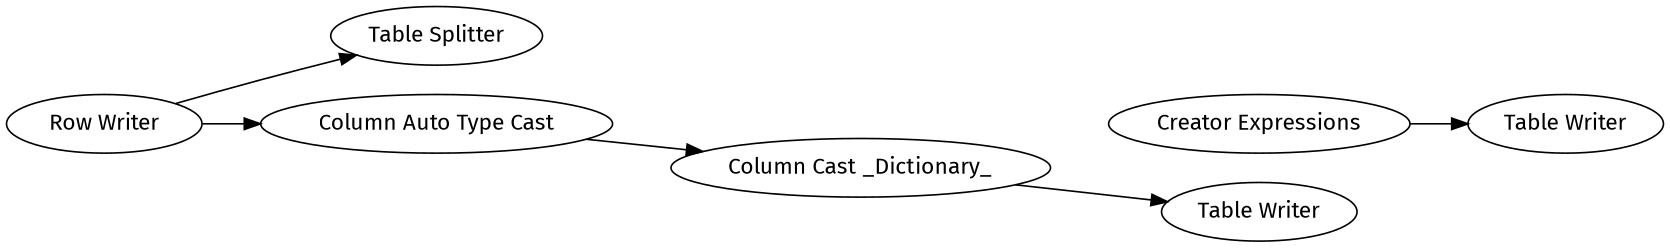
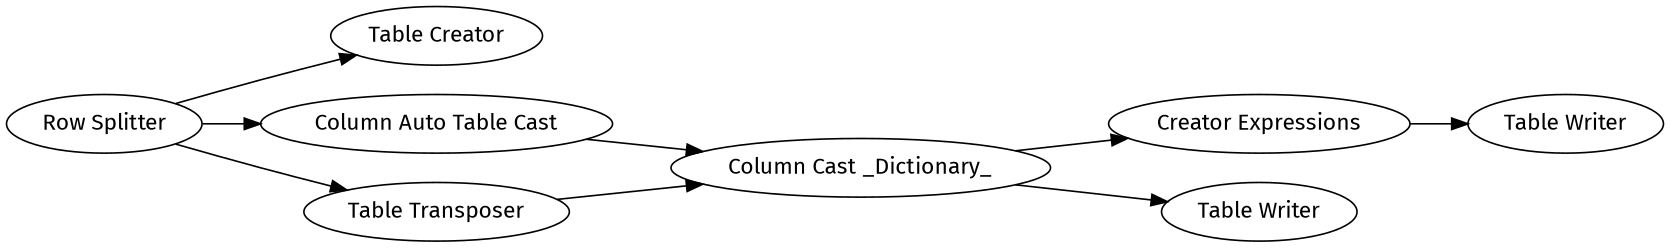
node "Table Splitter": label "Table Splitter" -> "Table Creator"
node "Row Writer": label "Row Writer" -> "Row Splitter"
node "Column Auto Type Cast": label "Column Auto Type Cast" -> "Column Auto Table Cast"
edge "Column Cast _Dictionary_" -> "Creator Expressions": added
node "Table Transposer": added
